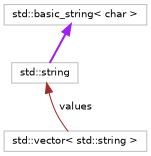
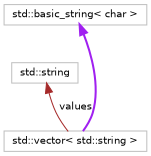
edge "std::string" -> "std::basic_string< char >": now "std::vector< std::string >" -> "std::basic_string< char >"
